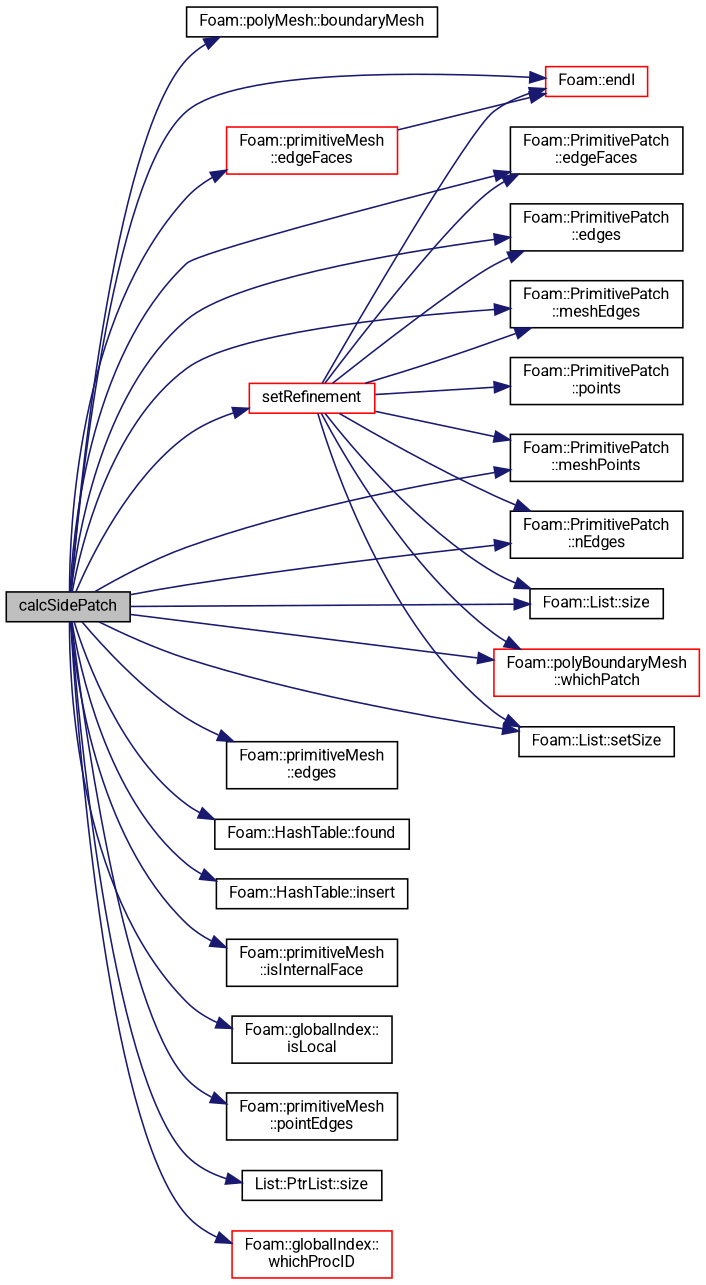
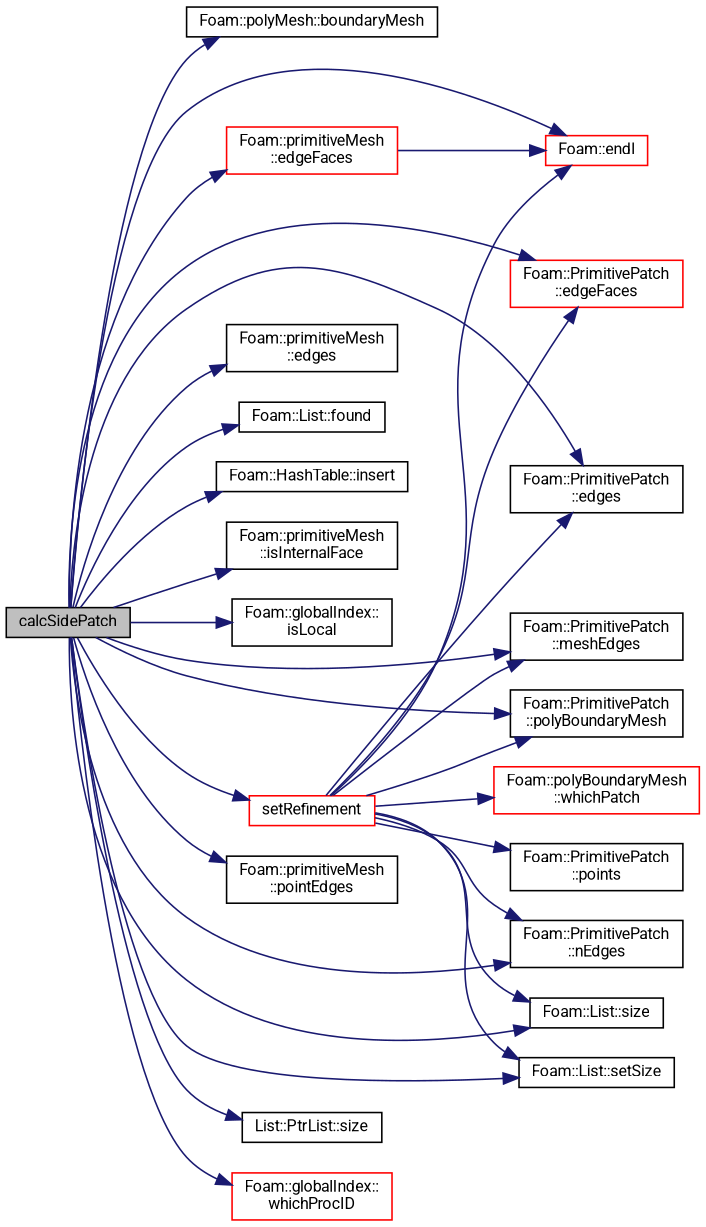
node "Foam::PrimitivePatch ::edgeFaces": color black -> red
node "Foam::PrimitivePatch ::meshPoints": label "Foam::PrimitivePatch ::meshPoints" -> "Foam::PrimitivePatch ::polyBoundaryMesh"
edge "calcSidePatch" -> "Foam::polyBoundaryMesh ::whichPatch": removed
node "Foam::HashTable::found": label "Foam::HashTable::found" -> "Foam::List::found"
